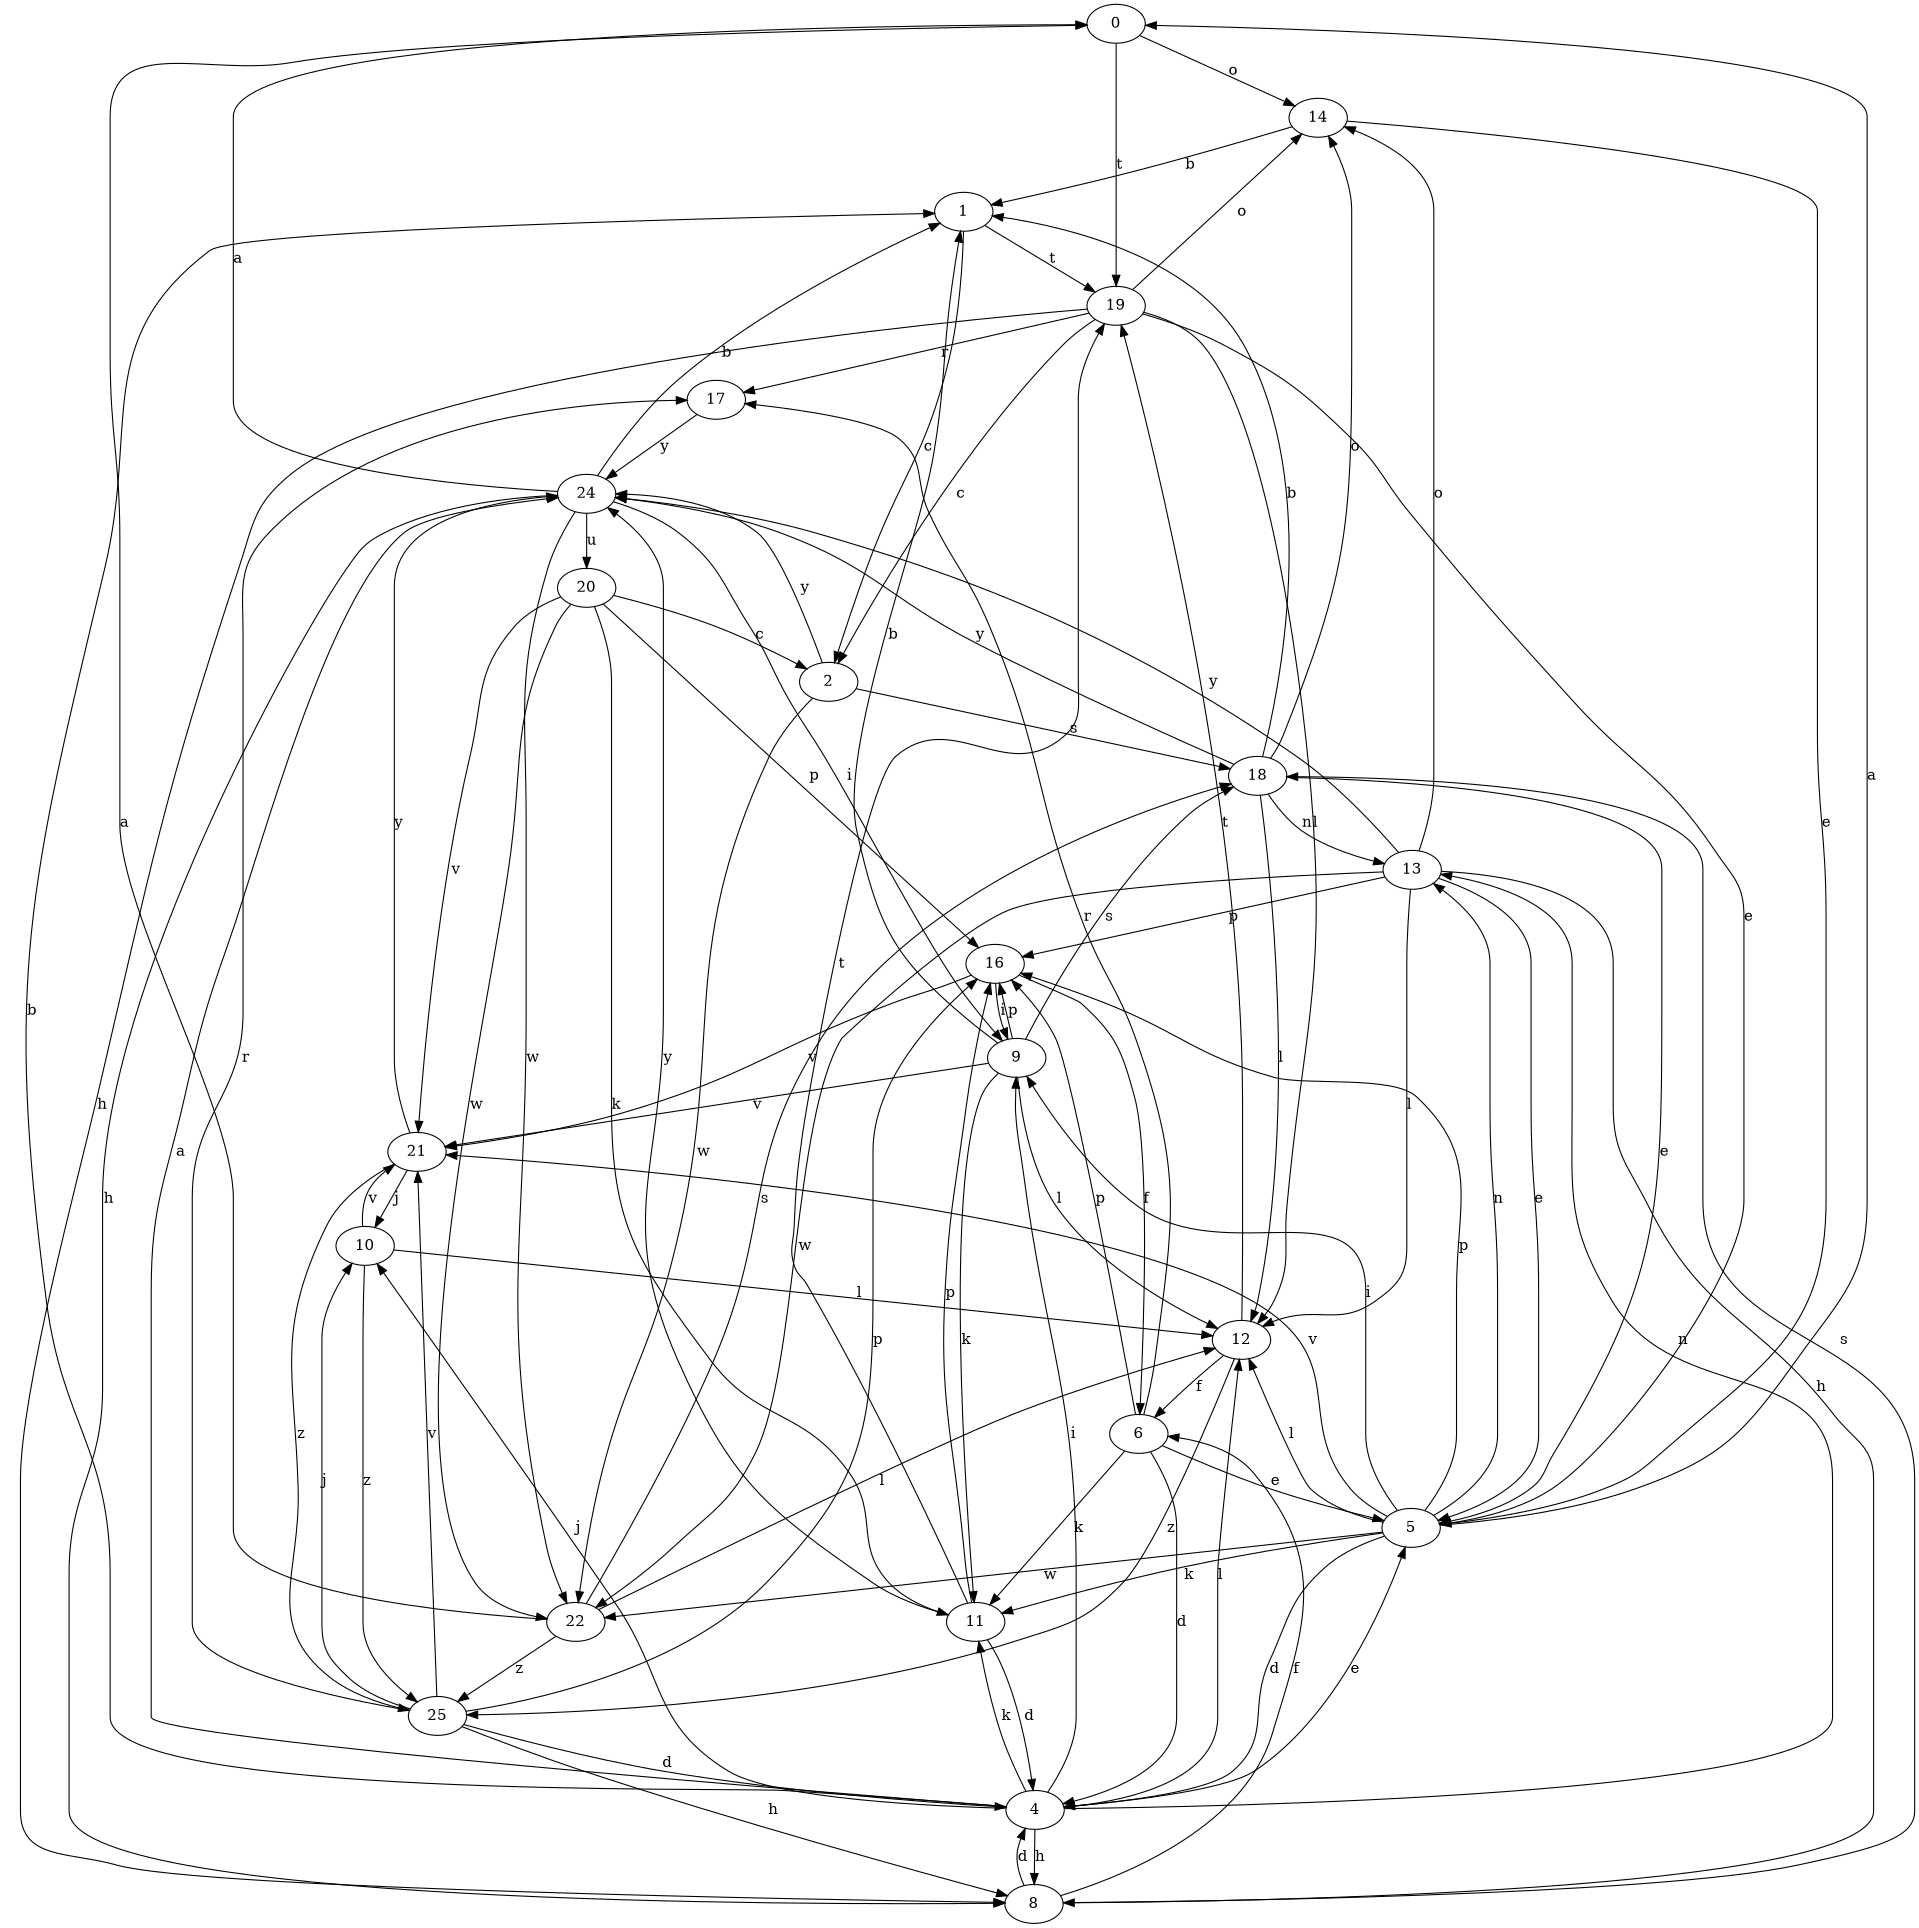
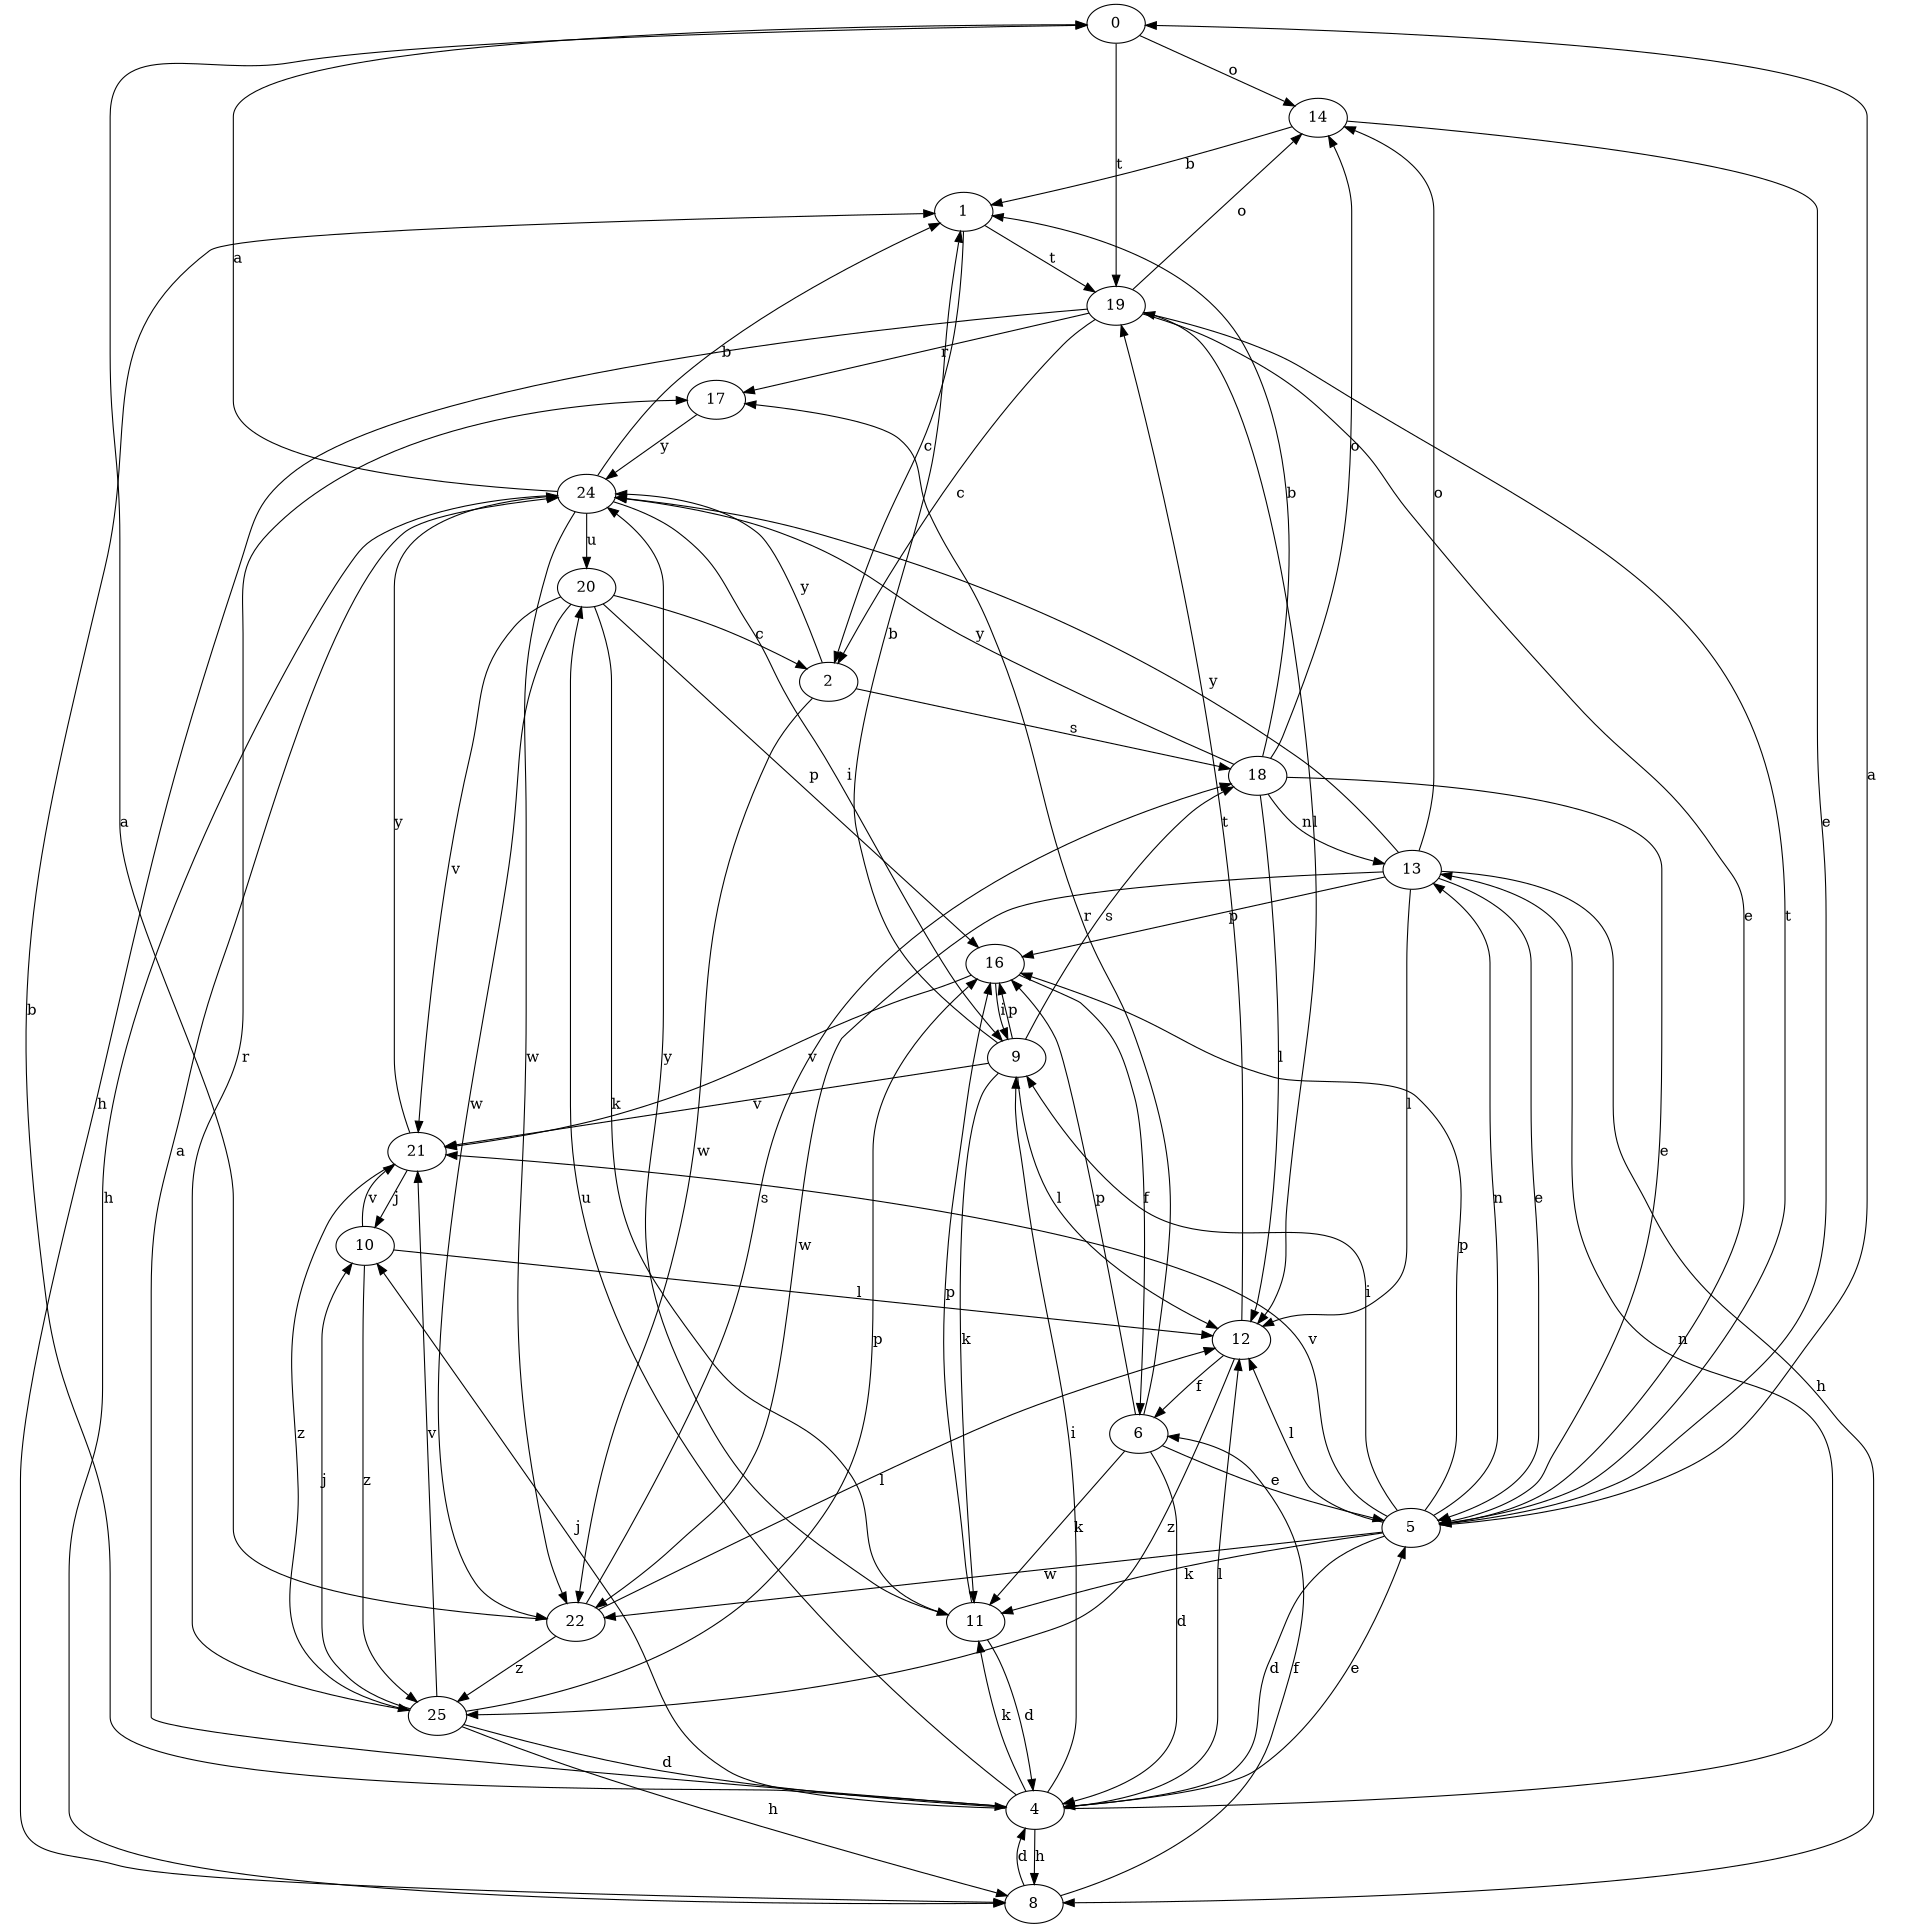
edge "11" -> "19": now "5" -> "19"
edge "4" -> "20": added, label "u"
edge "8" -> "18": removed, label "s"
